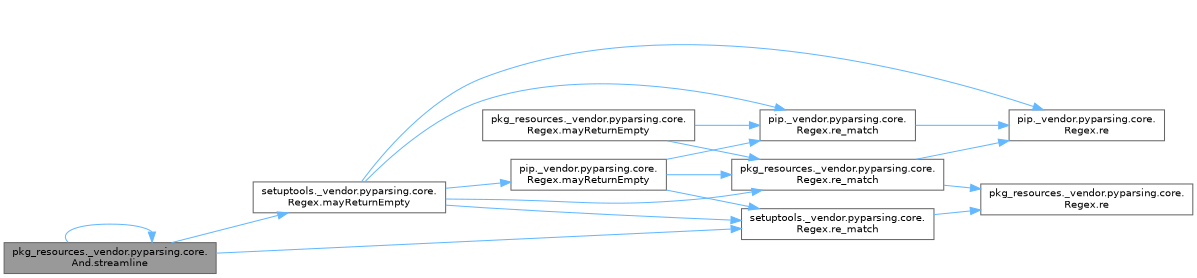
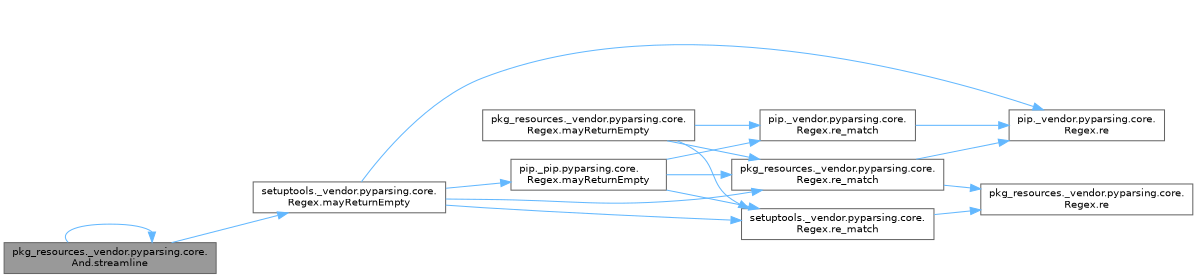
edge "setuptools._vendor.pyparsing.core. Regex.mayReturnEmpty" -> "pip._vendor.pyparsing.core. Regex.re_match": removed
node "pip._vendor.pyparsing.core. Regex.mayReturnEmpty": label "pip._vendor.pyparsing.core. Regex.mayReturnEmpty" -> "pip._pip.pyparsing.core. Regex.mayReturnEmpty"
edge "pkg_resources._vendor.pyparsing.core. And.streamline" -> "setuptools._vendor.pyparsing.core. Regex.re_match": now "pkg_resources._vendor.pyparsing.core. Regex.mayReturnEmpty" -> "setuptools._vendor.pyparsing.core. Regex.re_match"
